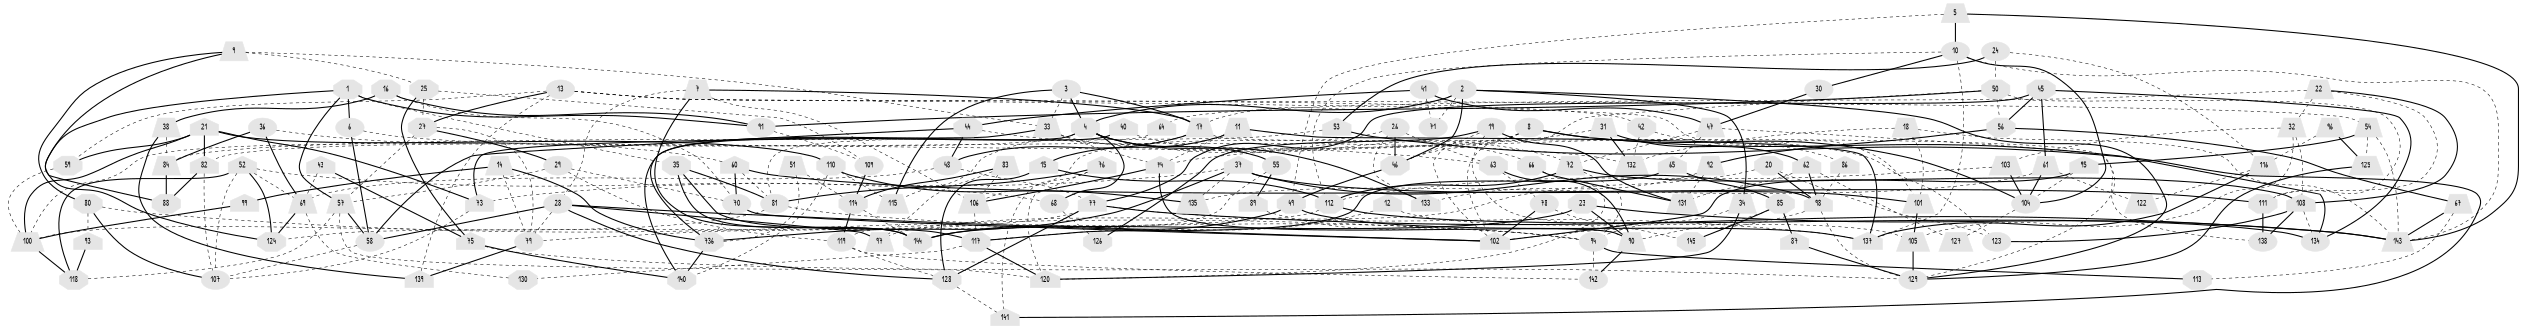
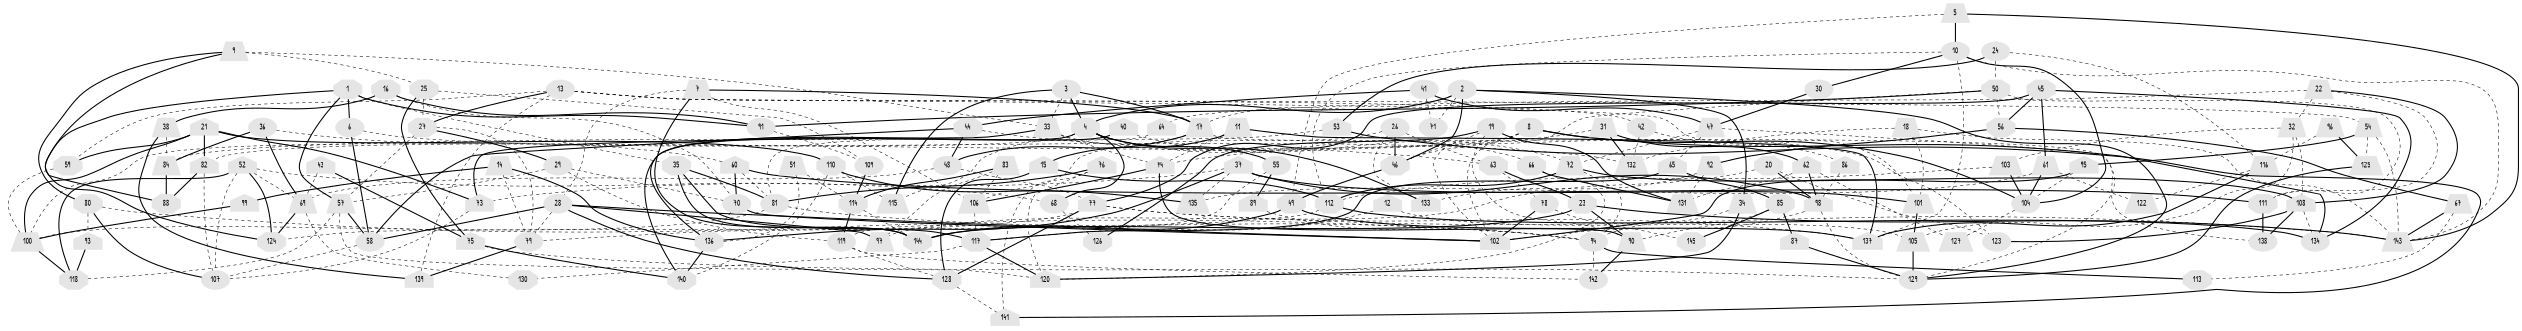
edge "63" -- "90": now "63" -- "23"
edge "77" -- "143": style bold -> dashed
node "736": label "736" -> "136"
